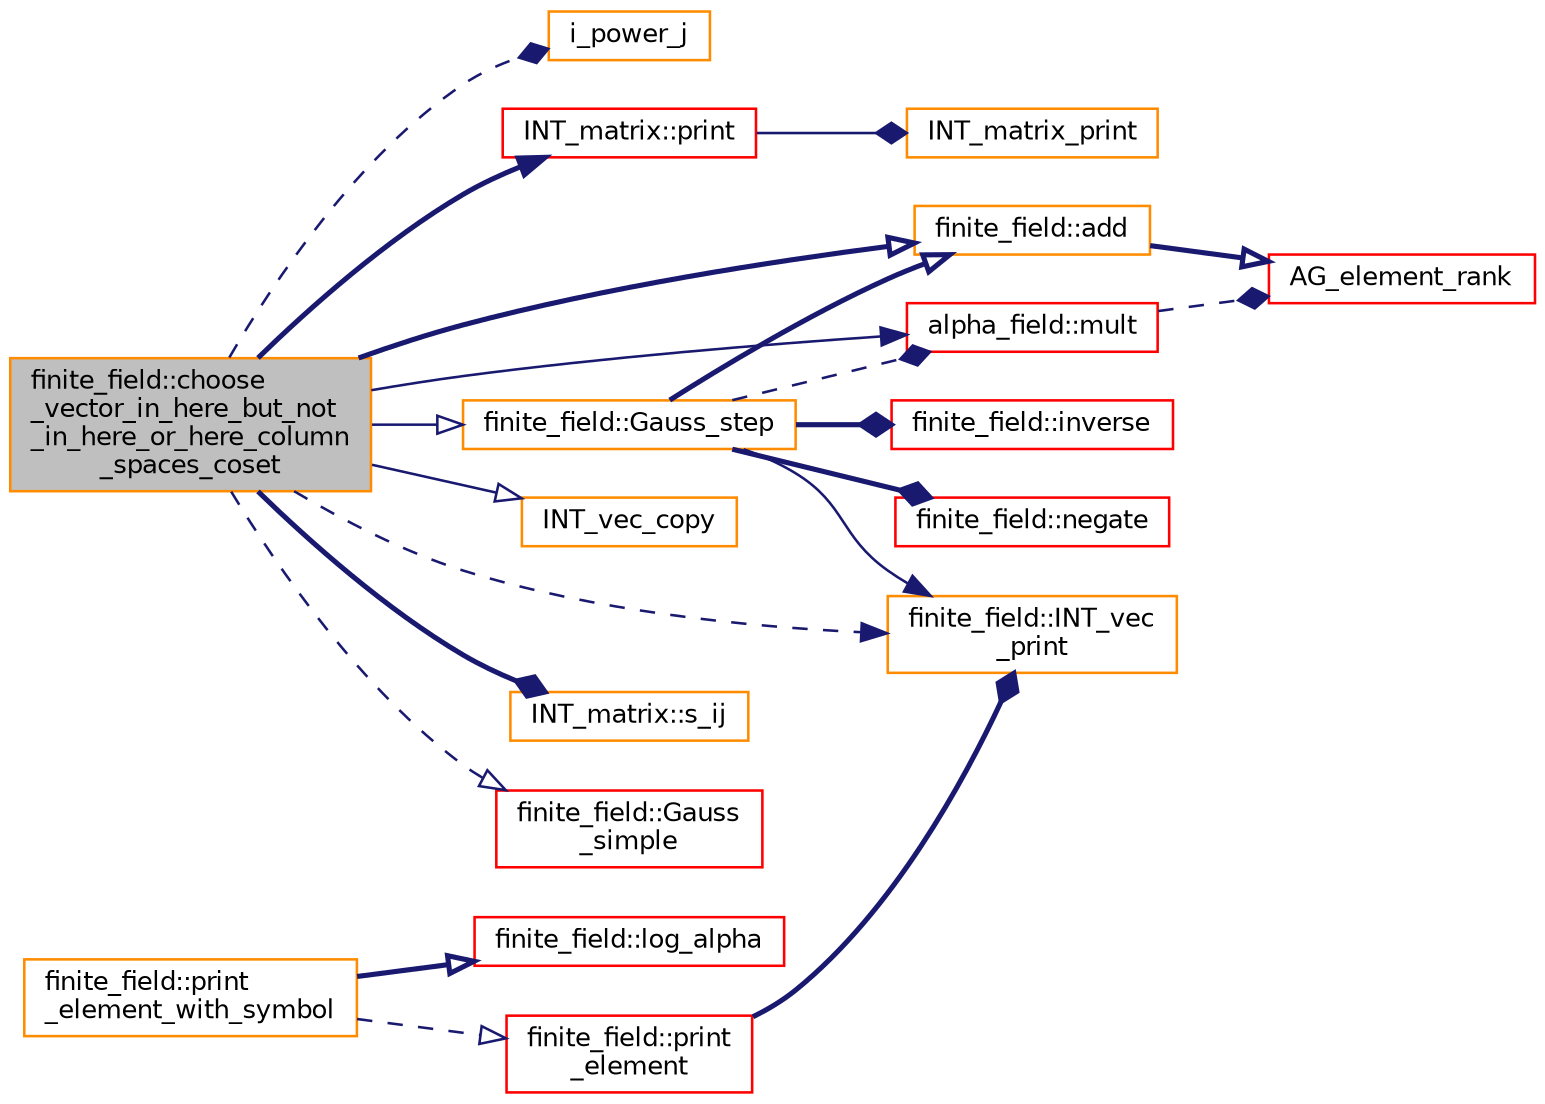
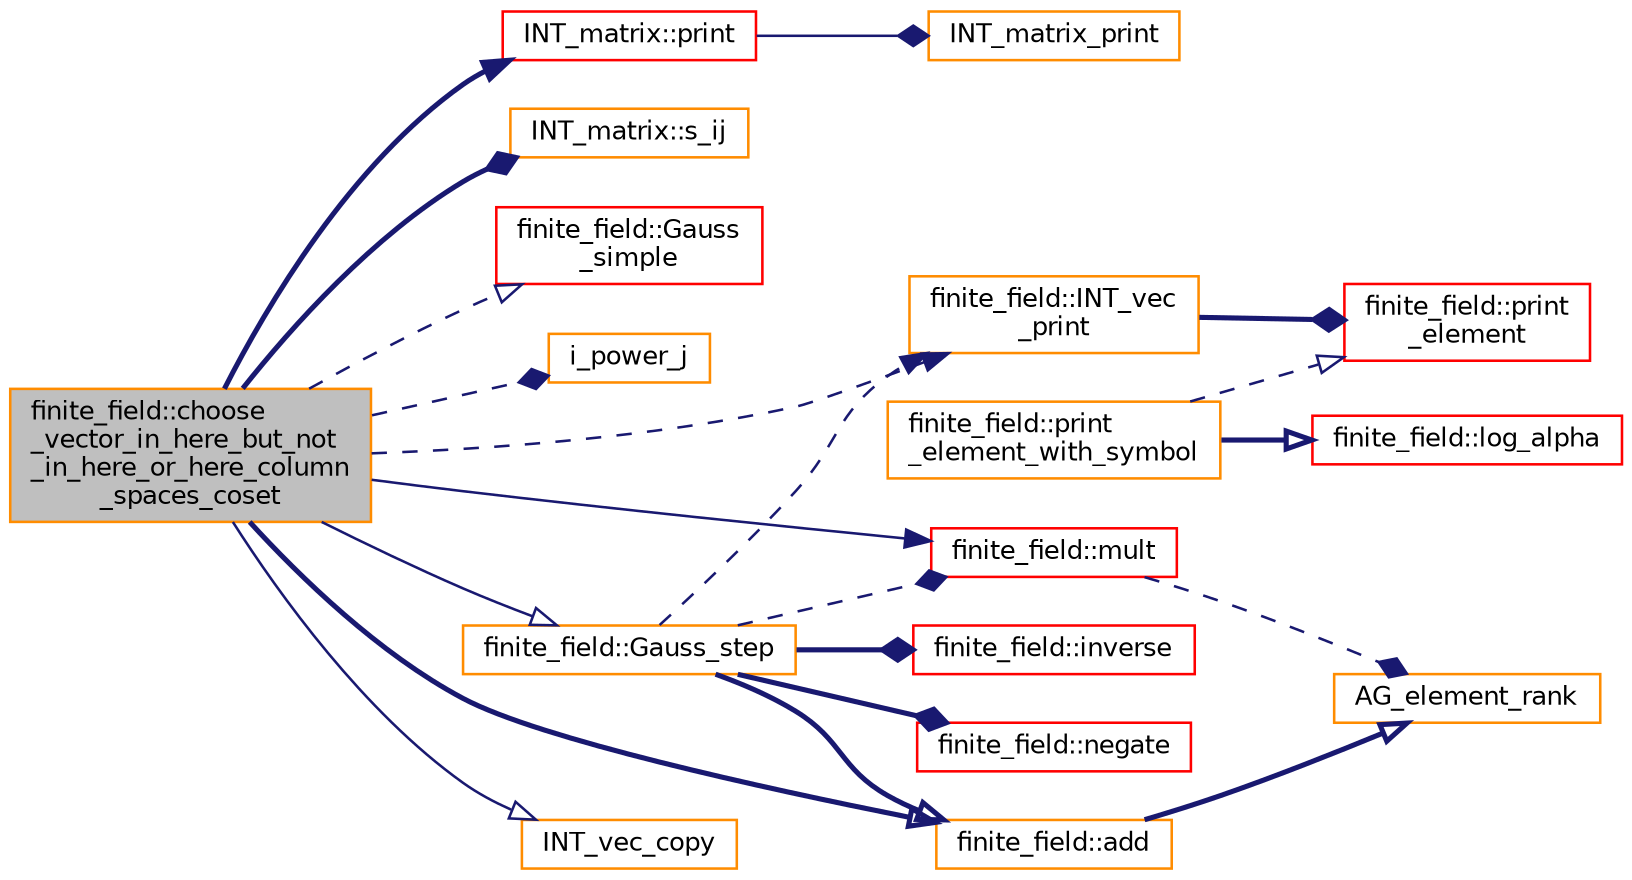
node "AG_element_rank": color red -> darkorange
node "alpha_field::mult": label "alpha_field::mult" -> "finite_field::mult"
edge "finite_field::Gauss_step" -> "finite_field::INT_vec _print": style solid -> dashed
edge "finite_field::print _element" -> "finite_field::INT_vec _print": reversed
